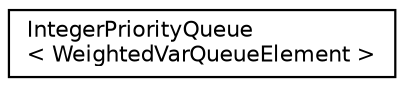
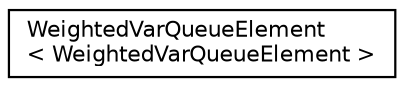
node "IntegerPriorityQueue < WeightedVarQueueElement >": label "IntegerPriorityQueue < WeightedVarQueueElement >" -> "WeightedVarQueueElement < WeightedVarQueueElement >"
